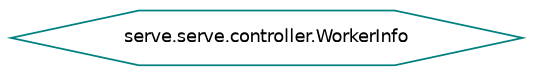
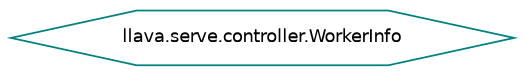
node "serve.serve.controller.WorkerInfo": label "serve.serve.controller.WorkerInfo" -> "llava.serve.controller.WorkerInfo"
